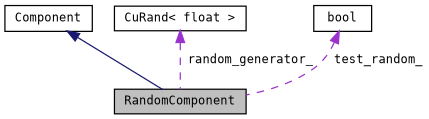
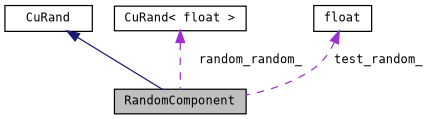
node "Component": label "Component" -> "CuRand"
node "bool": label "bool" -> "float"
edge "RandomComponent" -> "CuRand< float >": label " random_generator_" -> " random_random_"
